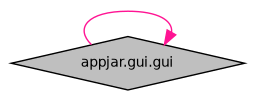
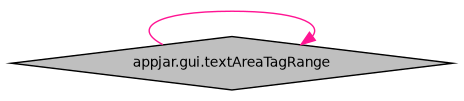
node "appjar.gui.gui": label "appjar.gui.gui" -> "appjar.gui.textAreaTagRange"
